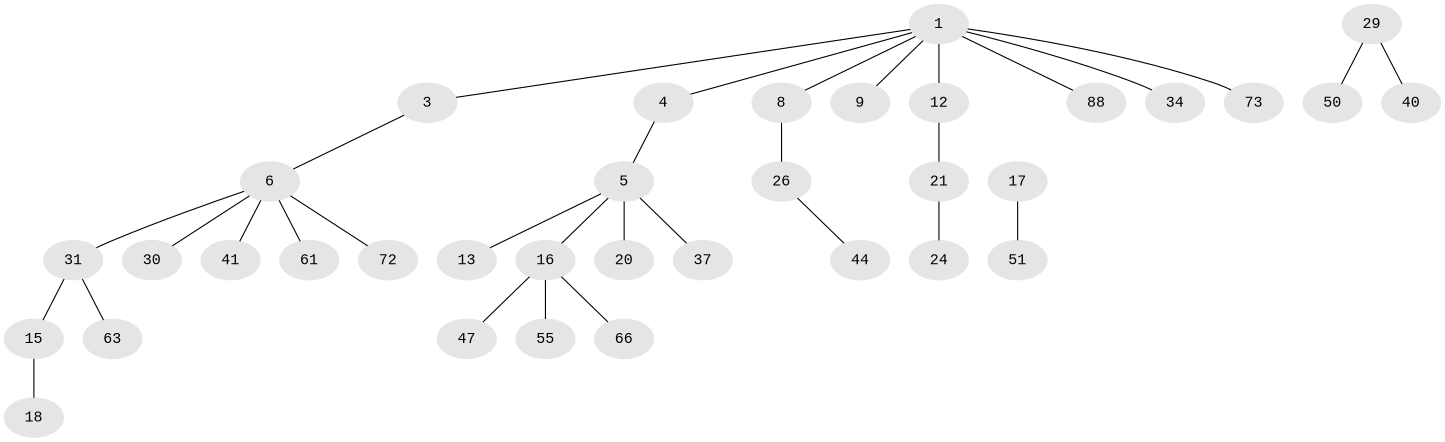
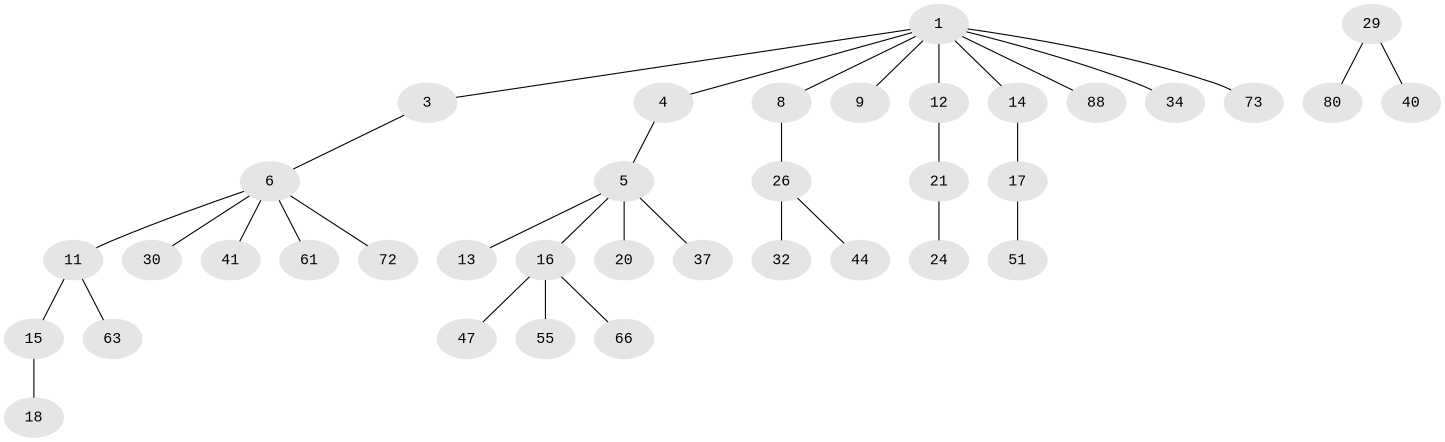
node "14": added
node "50": label "50" -> "80"
node "31": label "31" -> "11"
node "32": added
